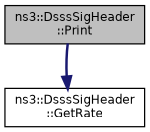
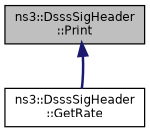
edge "ns3::DsssSigHeader ::Print" -> "ns3::DsssSigHeader ::GetRate": reversed
